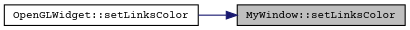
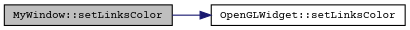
edge "OpenGLWidget::setLinksColor" -> "MyWindow::setLinksColor": reversed
